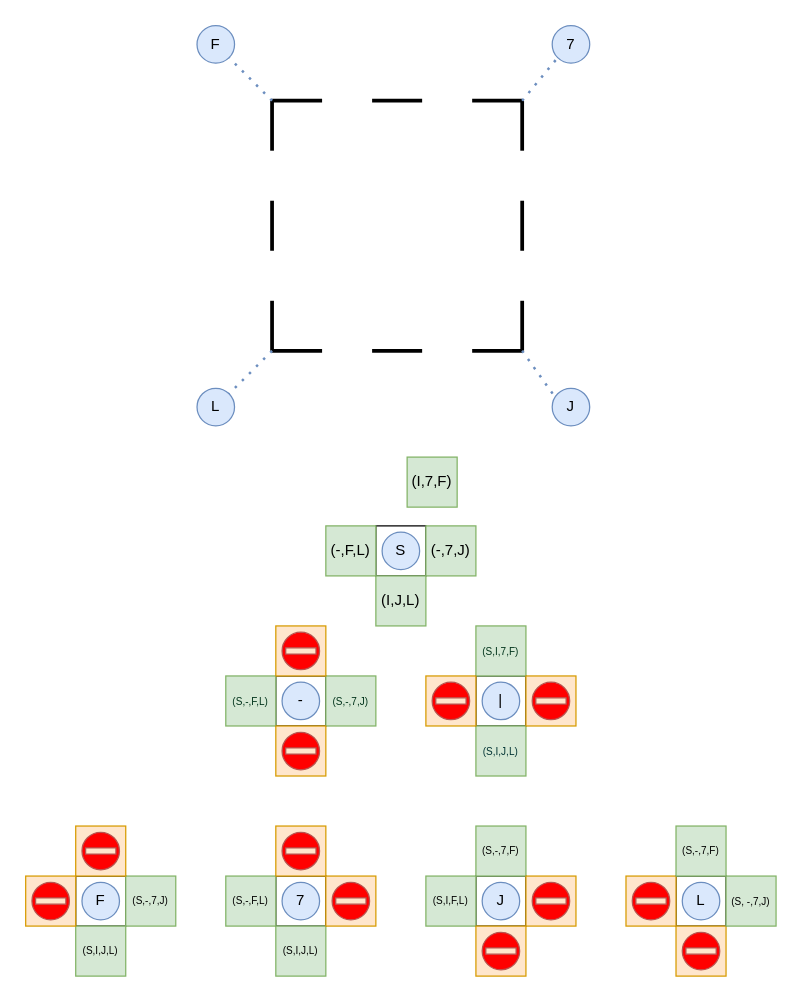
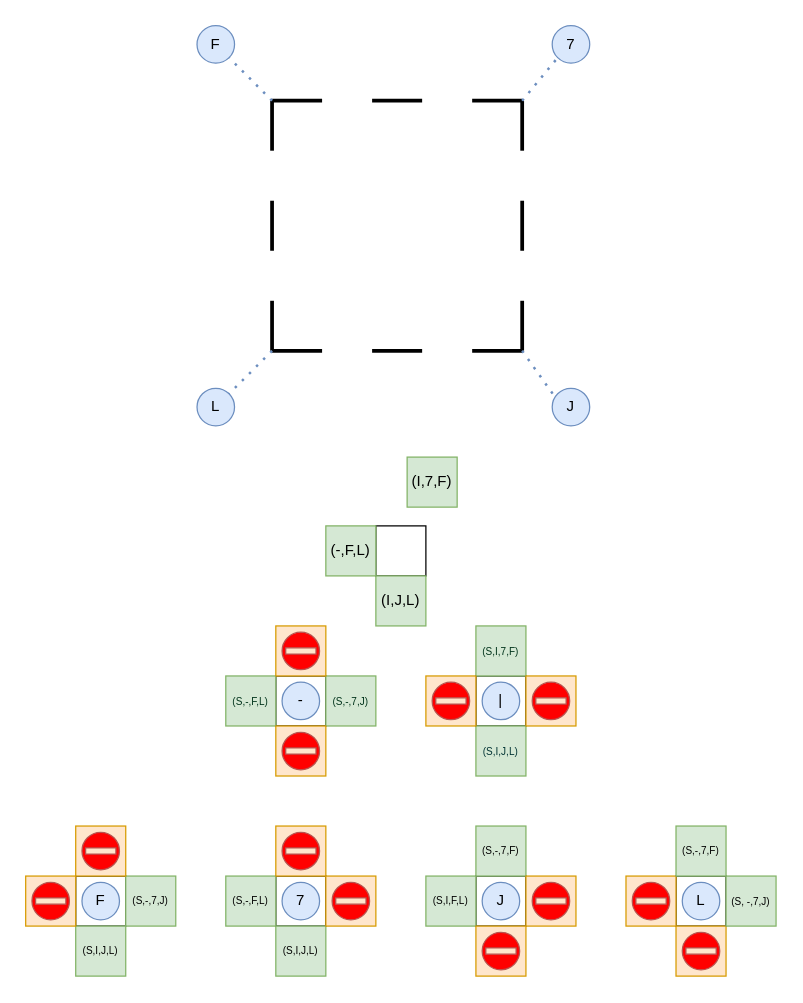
node "S": removed
node "(-,7,J)": removed
